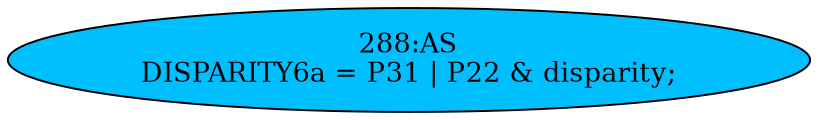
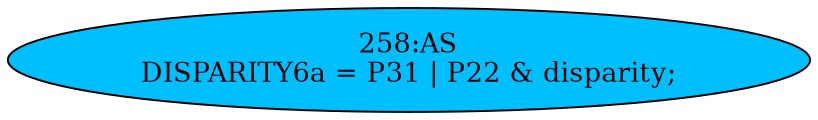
node "288:AS DISPARITY6a = P31 | P22 & disparity;": label "288:AS DISPARITY6a = P31 | P22 & disparity;" -> "258:AS DISPARITY6a = P31 | P22 & disparity;"
